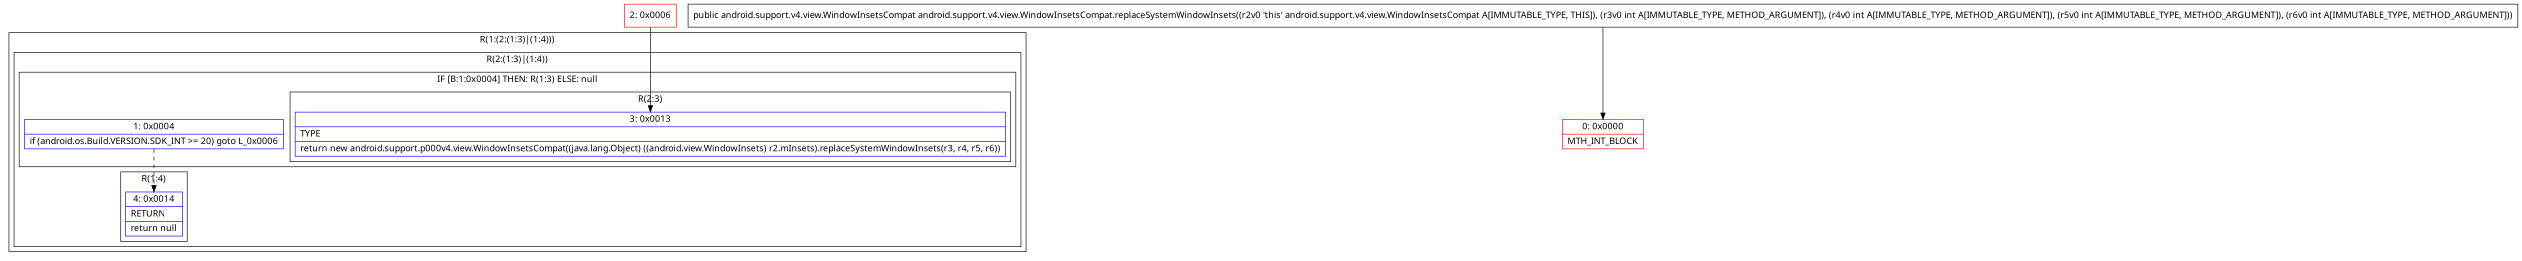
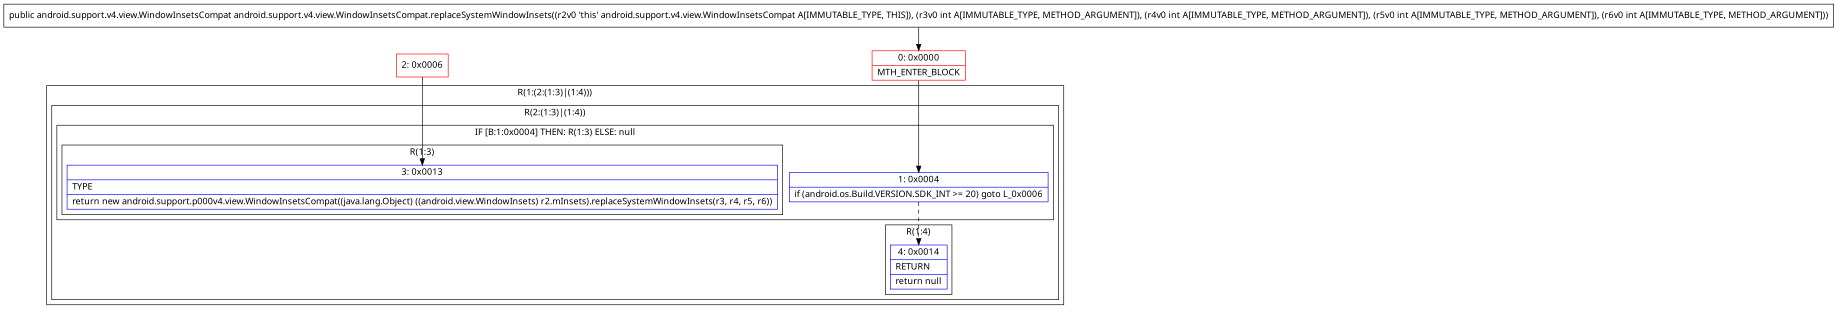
cluster "R(2:3)": label "R(2:3)" -> "R(1:3)"
edge "0: 0x0000" -> "1: 0x0004": added
node "0: 0x0000": text "MTH_INT_BLOCK" -> "MTH_ENTER_BLOCK"
